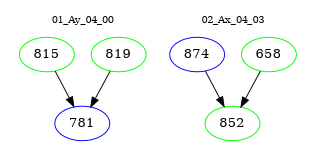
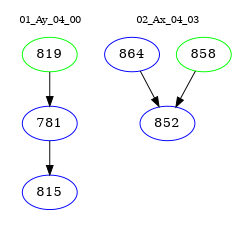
node "815": color green -> blue
node "874": label "874" -> "864"
node "658": label "658" -> "858"
edge "815" -> "781": reversed
node "852": color green -> blue
